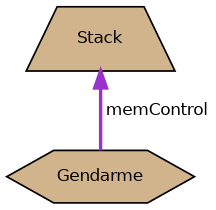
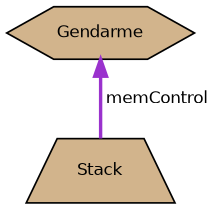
edge "Gendarme" -> "Stack": reversed
